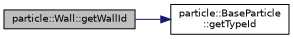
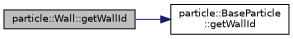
node "particle::BaseParticle ::getTypeId": label "particle::BaseParticle ::getTypeId" -> "particle::BaseParticle ::getWallId"
